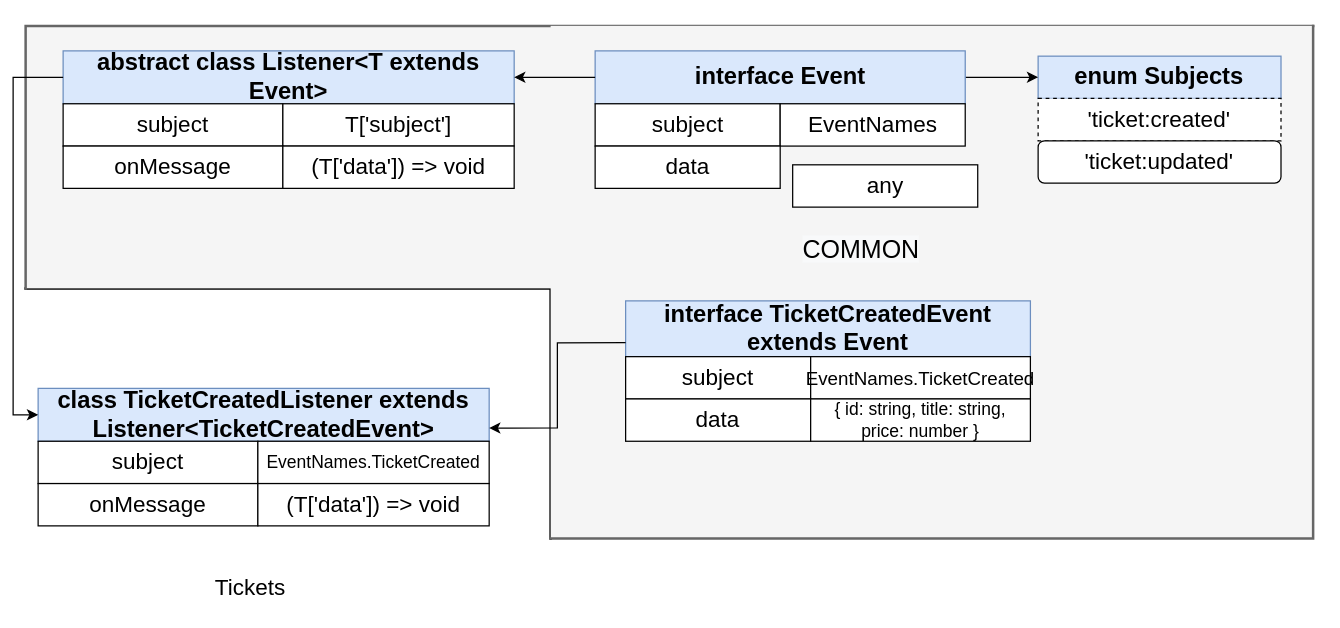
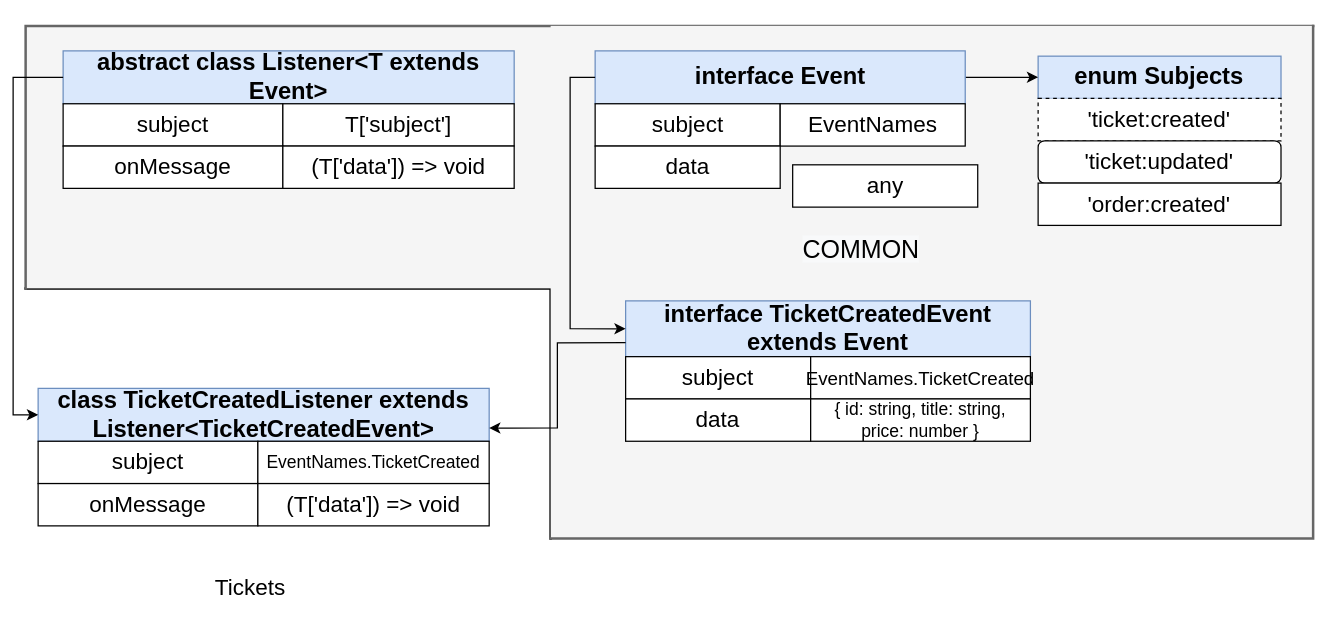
edge "interface Event" -> "abstract class Listener<T extends Event>": removed
node "'order:created'": added
edge "interface Event" -> "interface TicketCreatedEvent extends Event": added
